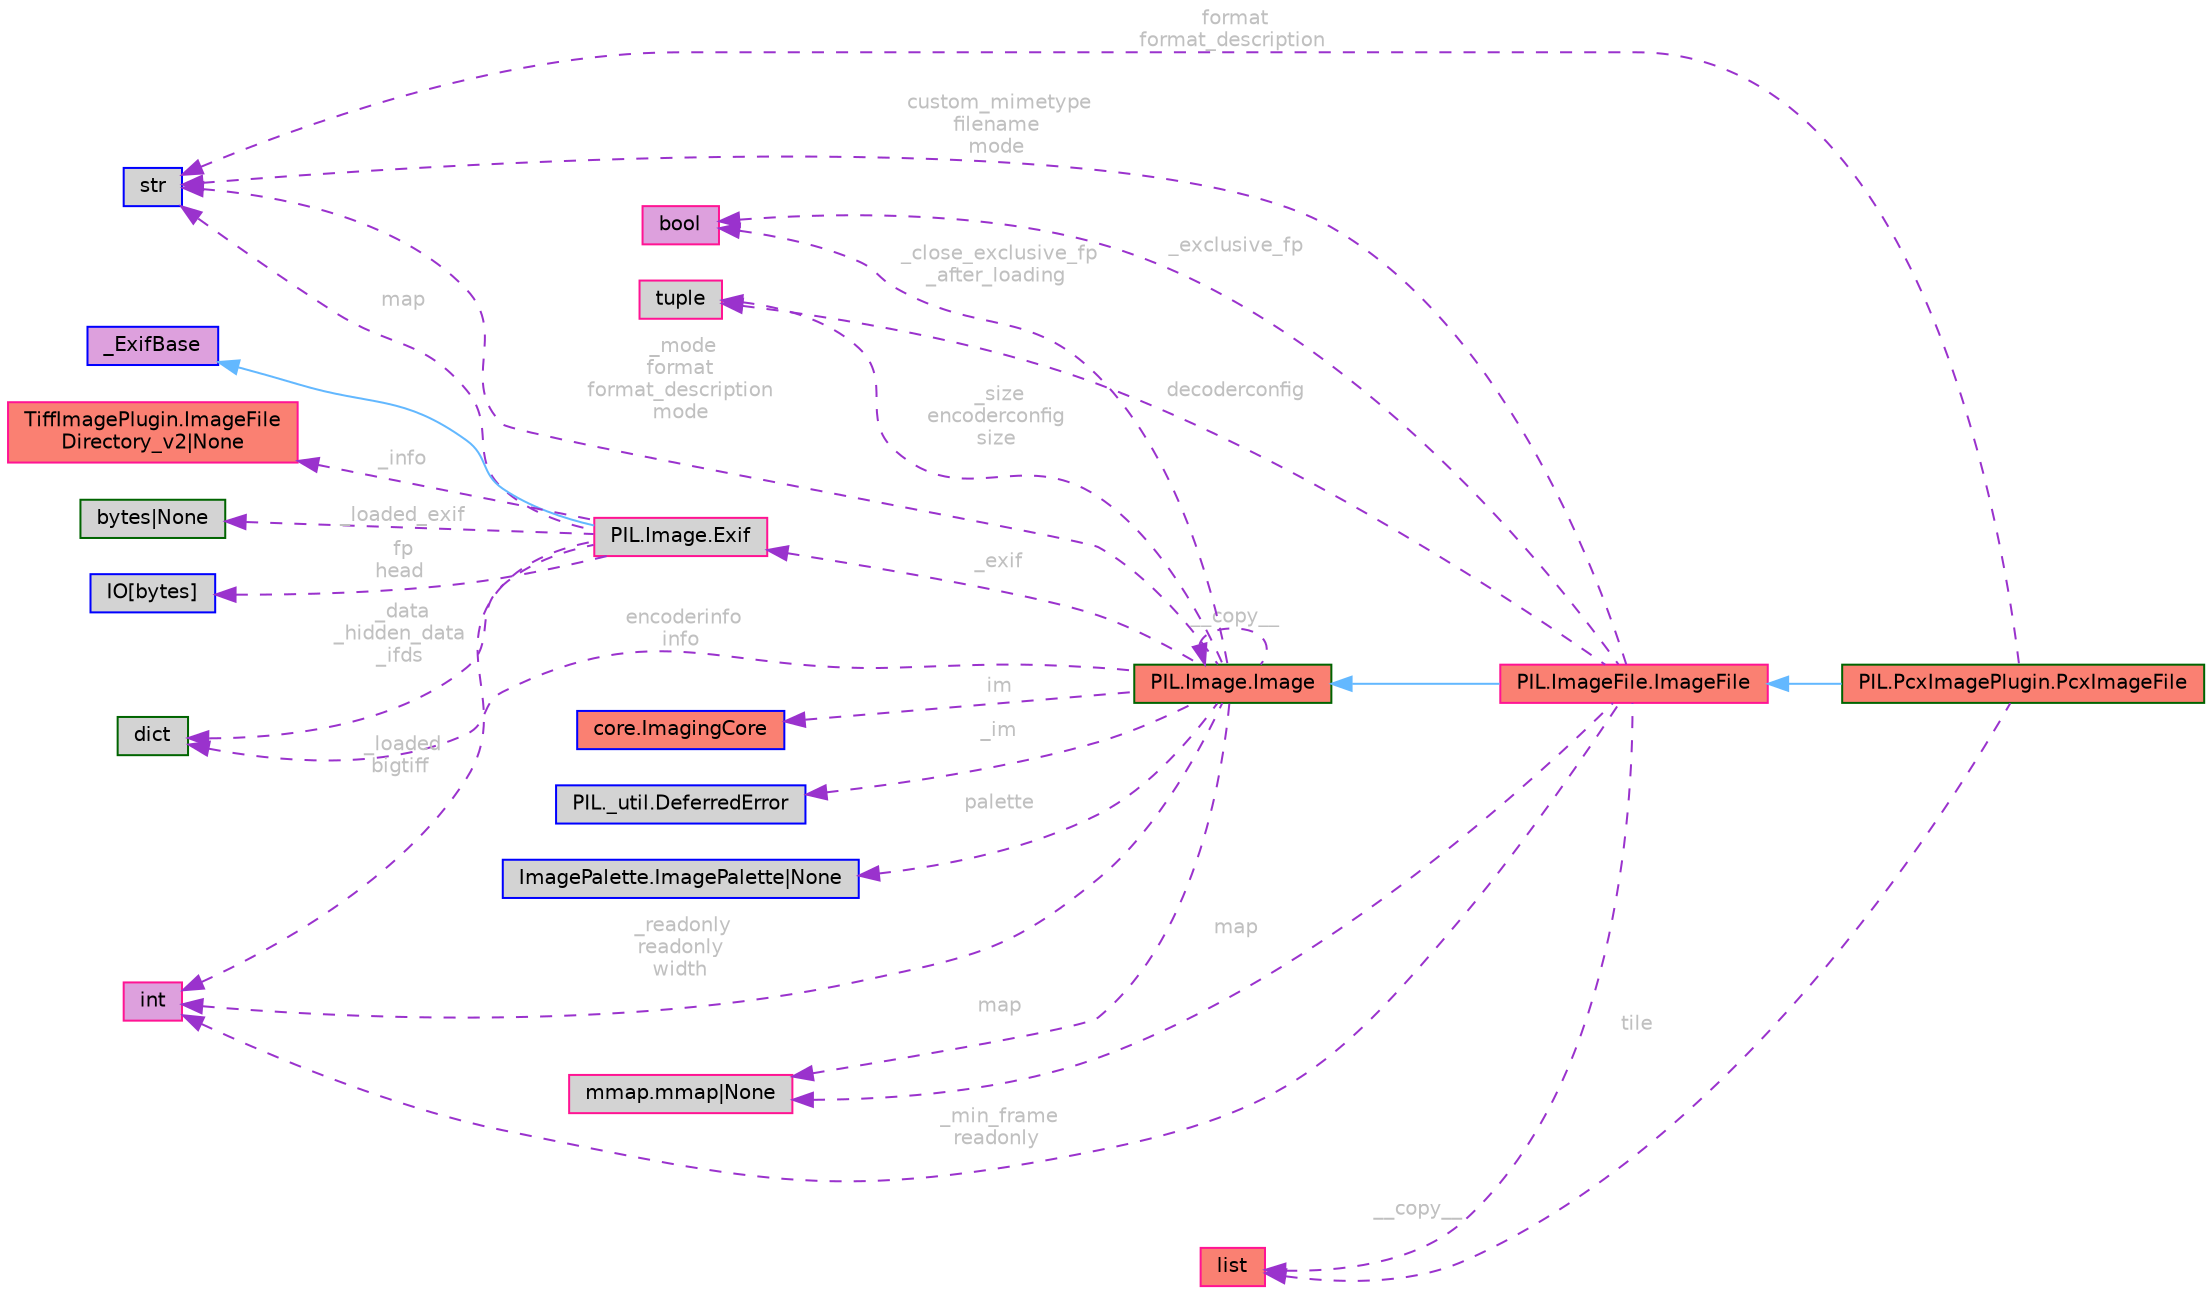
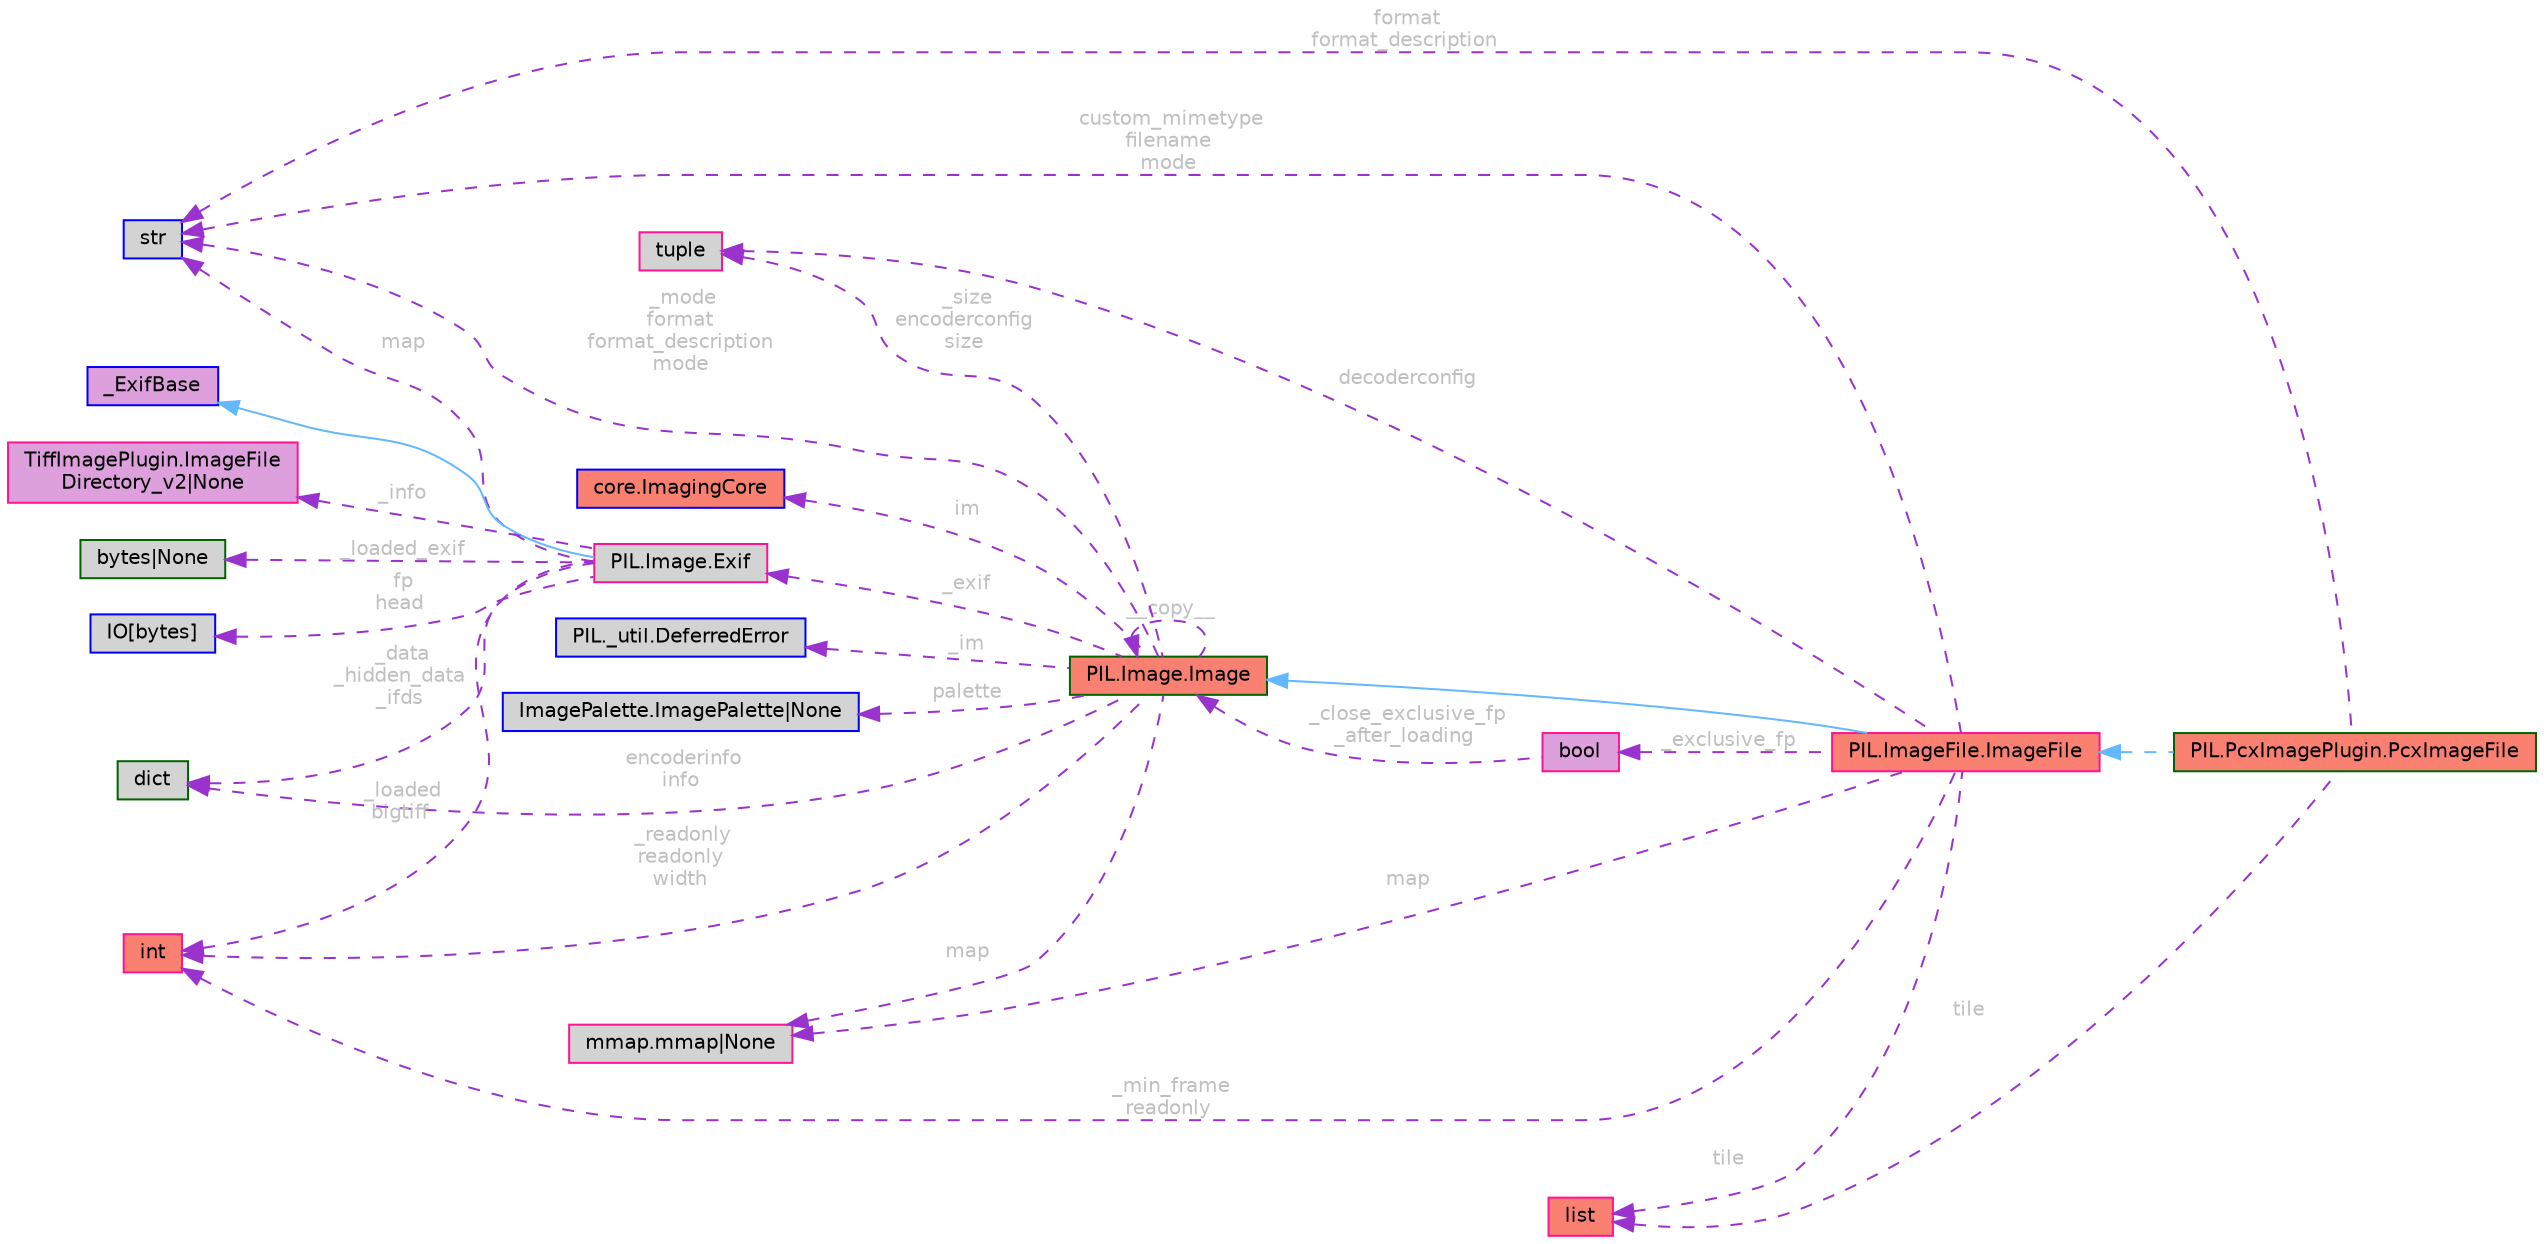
edge "PIL.Image.Image" -> "bool": reversed
node "TiffImagePlugin.ImageFile Directory_v2|None": fillcolor salmon -> plum
edge "PIL.PcxImagePlugin.PcxImageFile" -> "PIL.ImageFile.ImageFile": style solid -> dashed
node "int": fillcolor plum -> salmon
edge "PIL.ImageFile.ImageFile" -> "list": label " __copy__" -> " tile"
